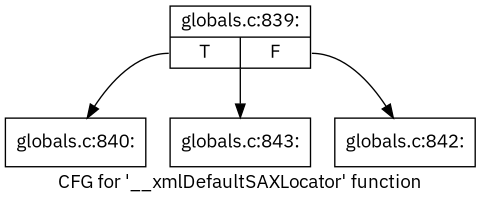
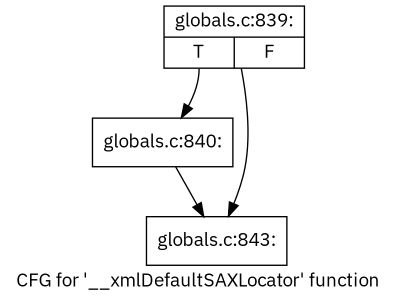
node "globals.c:842:": removed
edge "globals.c:840:" -> "globals.c:843:": added
